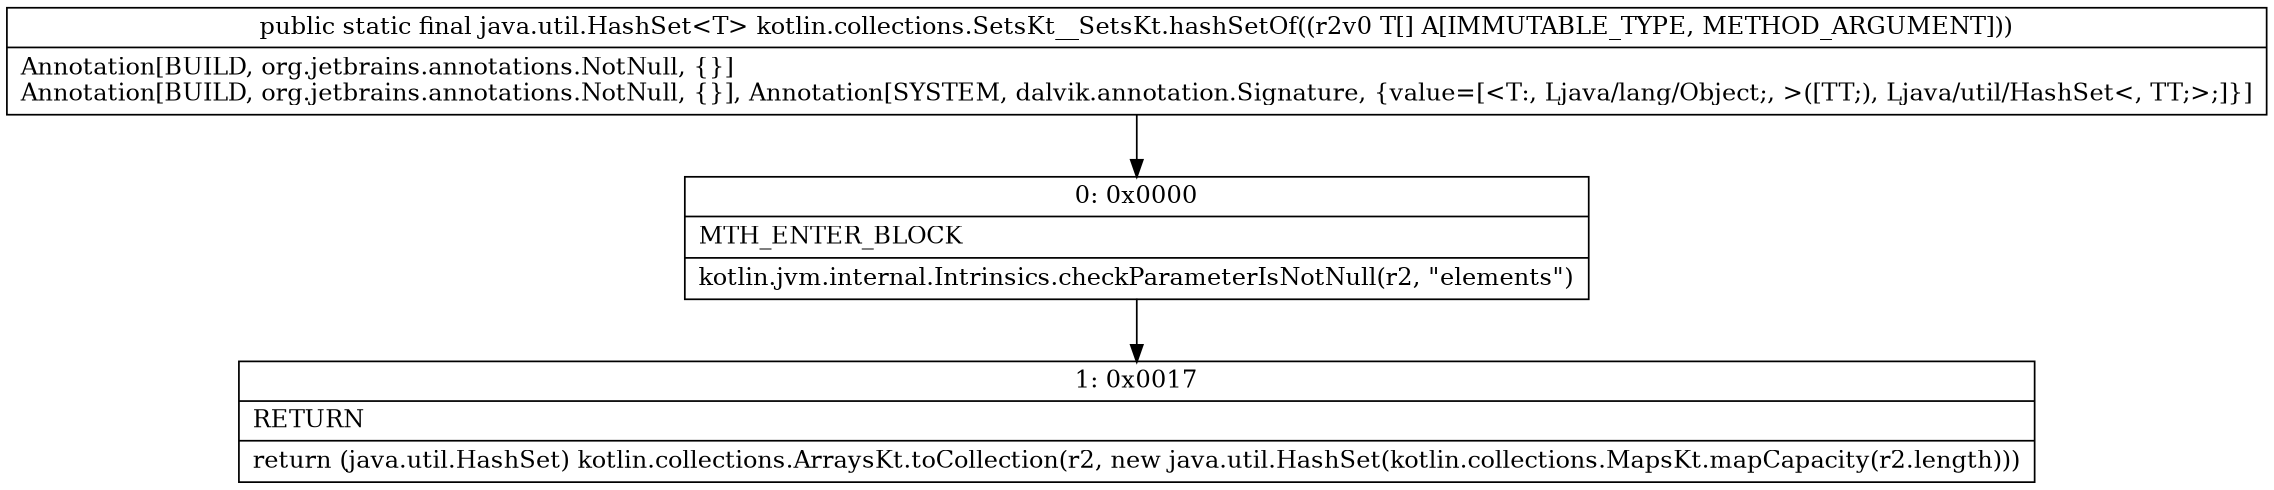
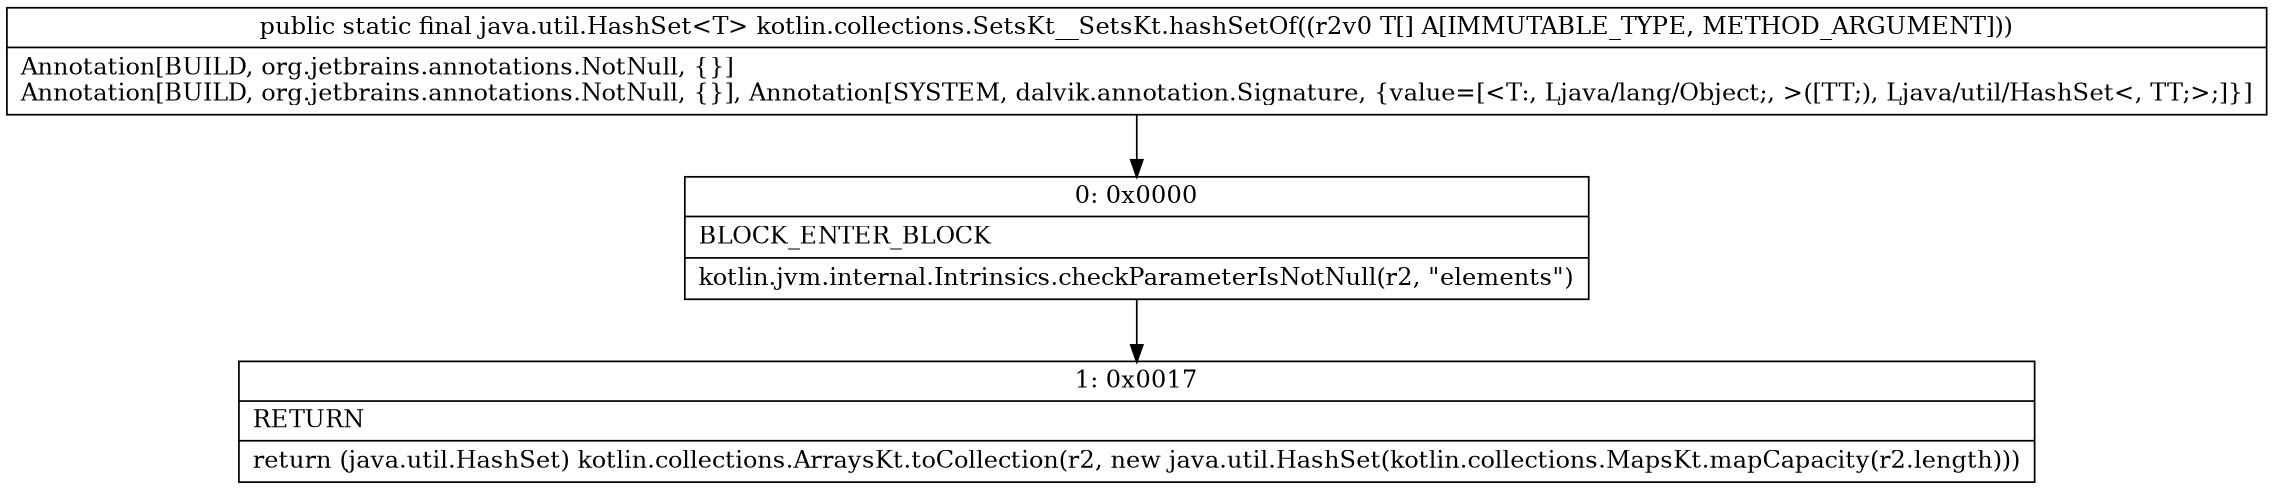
node "0: 0x0000": text "MTH_ENTER_BLOCK" -> "BLOCK_ENTER_BLOCK"
